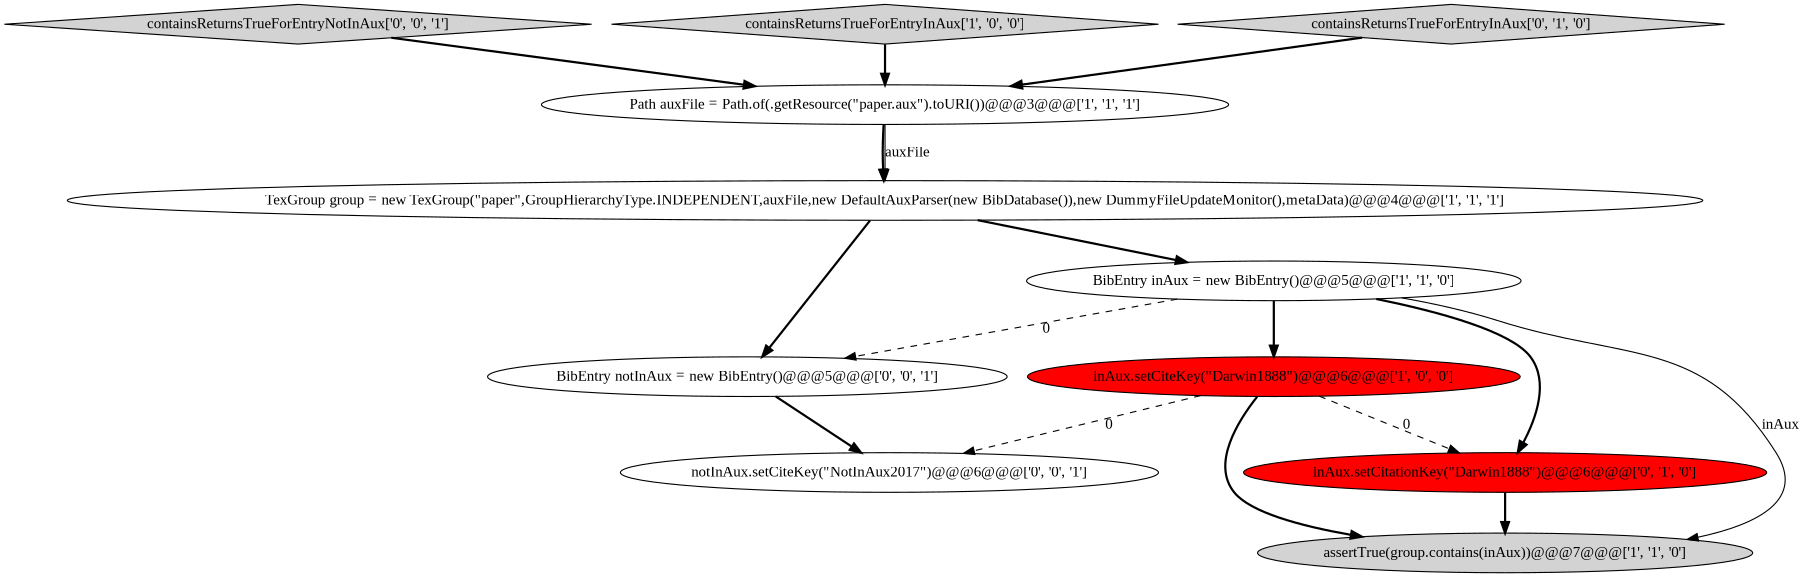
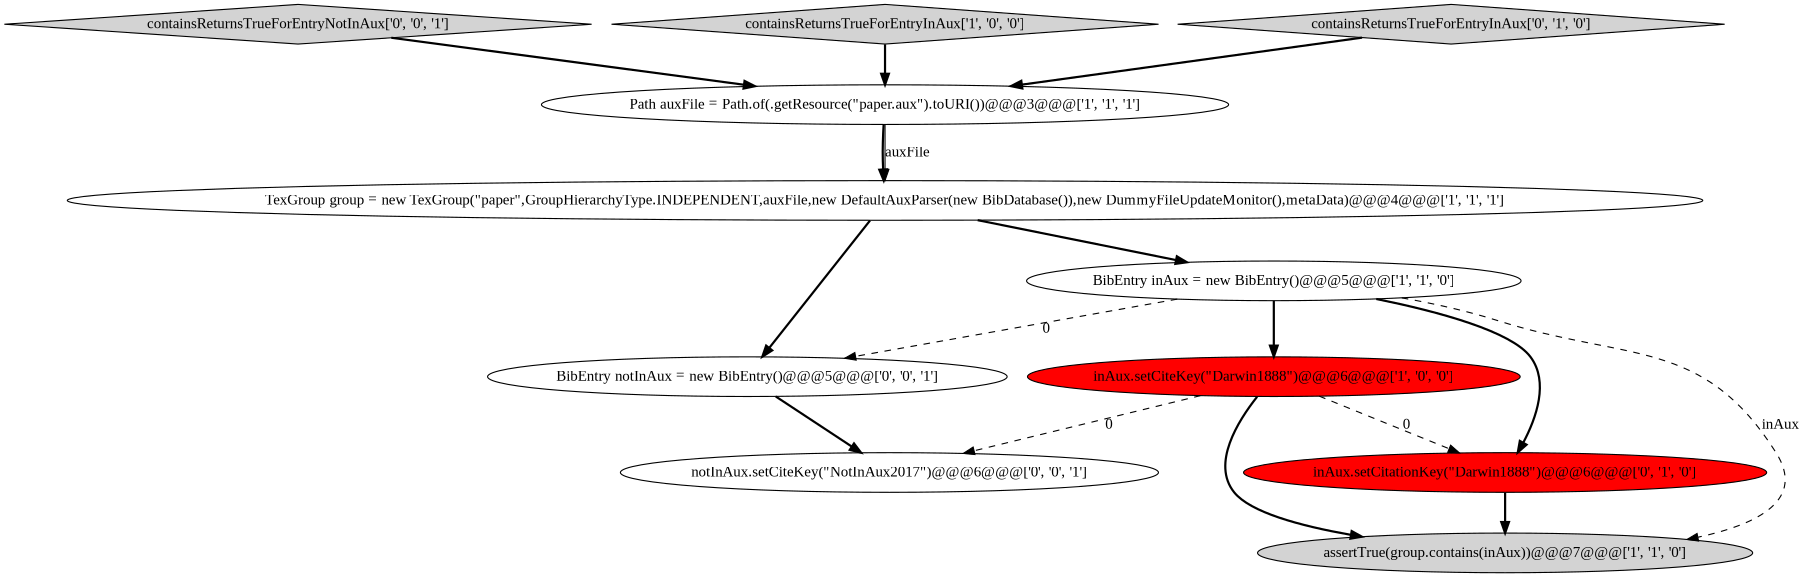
edge "BibEntry inAux = new BibEntry()@@@5@@@['1', '1', '0']" -> "assertTrue(group.contains(inAux))@@@7@@@['1', '1', '0']": style solid -> dashed
